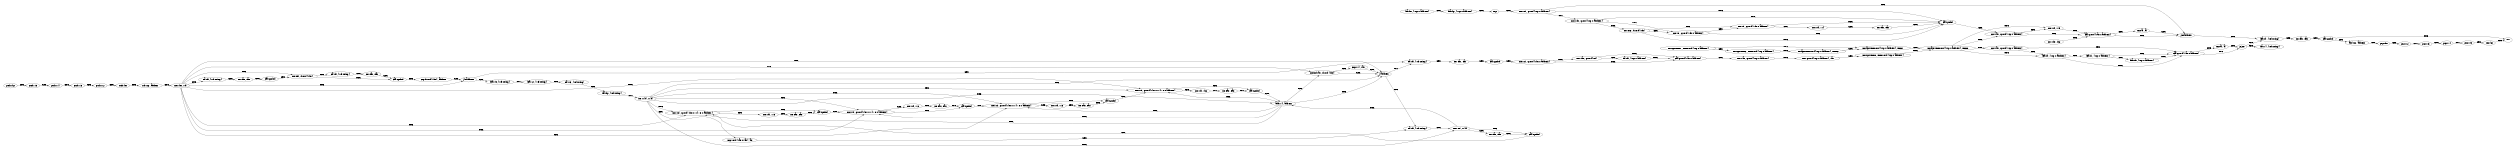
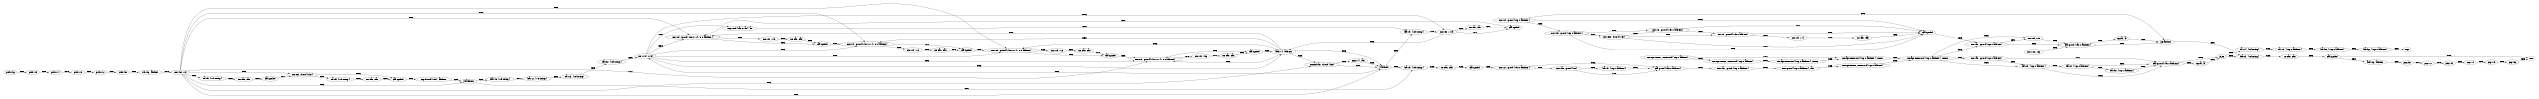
edge "nop" -> "mov rsi , qword [ rsp + address ]": removed, label "CFG"
node "lea r15 , [ rsp + address ]": added
edge "xor r14d , r14d" -> "jl address": reversed
